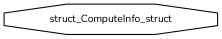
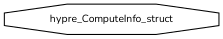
node "struct_ComputeInfo_struct": label "struct_ComputeInfo_struct" -> "hypre_ComputeInfo_struct"
